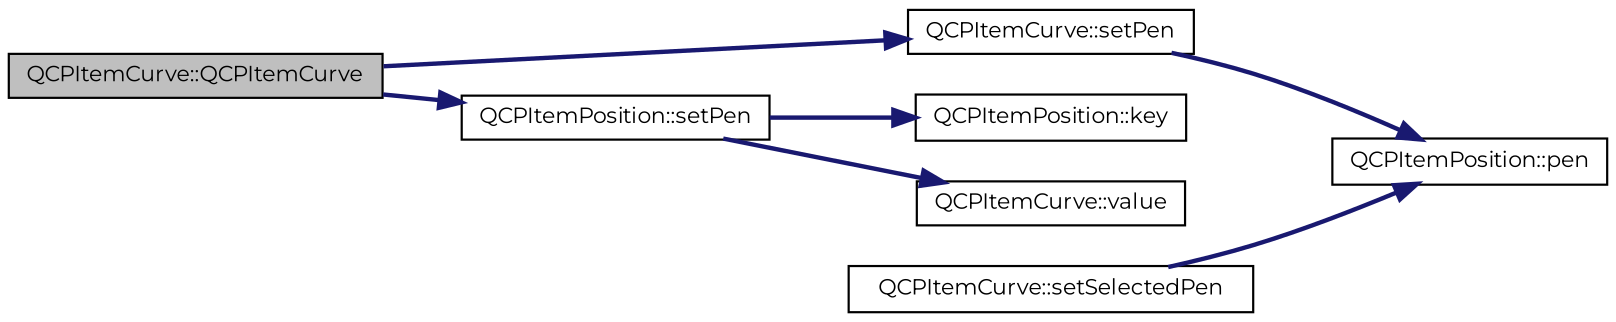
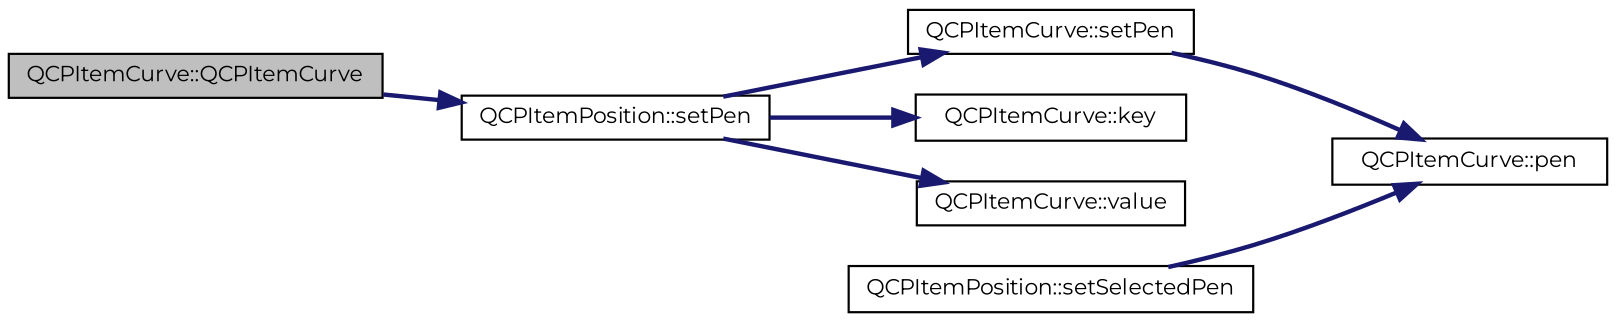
edge "QCPItemCurve::QCPItemCurve" -> "QCPItemCurve::setPen": now "QCPItemPosition::setPen" -> "QCPItemCurve::setPen"
node "QCPItemPosition::key": label "QCPItemPosition::key" -> "QCPItemCurve::key"
node "QCPItemPosition::pen": label "QCPItemPosition::pen" -> "QCPItemCurve::pen"
node "QCPItemCurve::setSelectedPen": label "QCPItemCurve::setSelectedPen" -> "QCPItemPosition::setSelectedPen"
